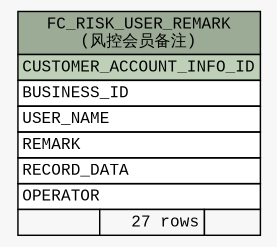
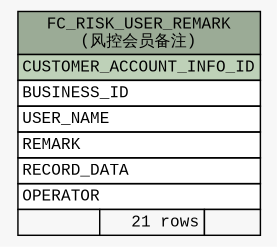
node "FC_RISK_USER_REMARK": text "27 rows" -> "21 rows"
